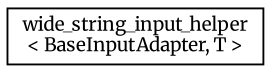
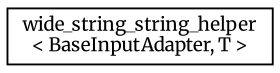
node "wide_string_input_helper < BaseInputAdapter, T >": label "wide_string_input_helper < BaseInputAdapter, T >" -> "wide_string_string_helper < BaseInputAdapter, T >"
